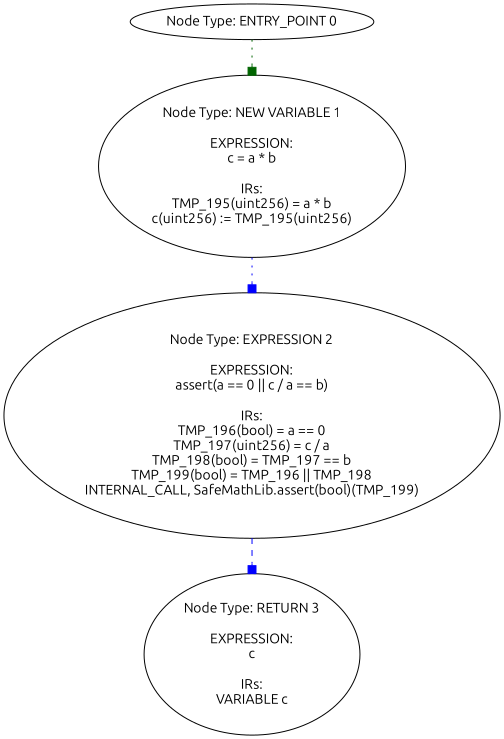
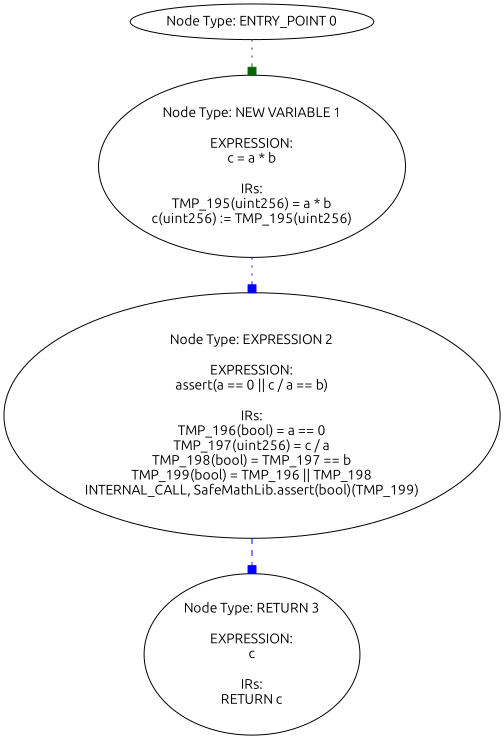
node "Node Type: RETURN 3 EXPRESSION: c IRs: VARIABLE c": label "Node Type: RETURN 3 EXPRESSION: c IRs: VARIABLE c" -> "Node Type: RETURN 3 EXPRESSION: c IRs: RETURN c"
